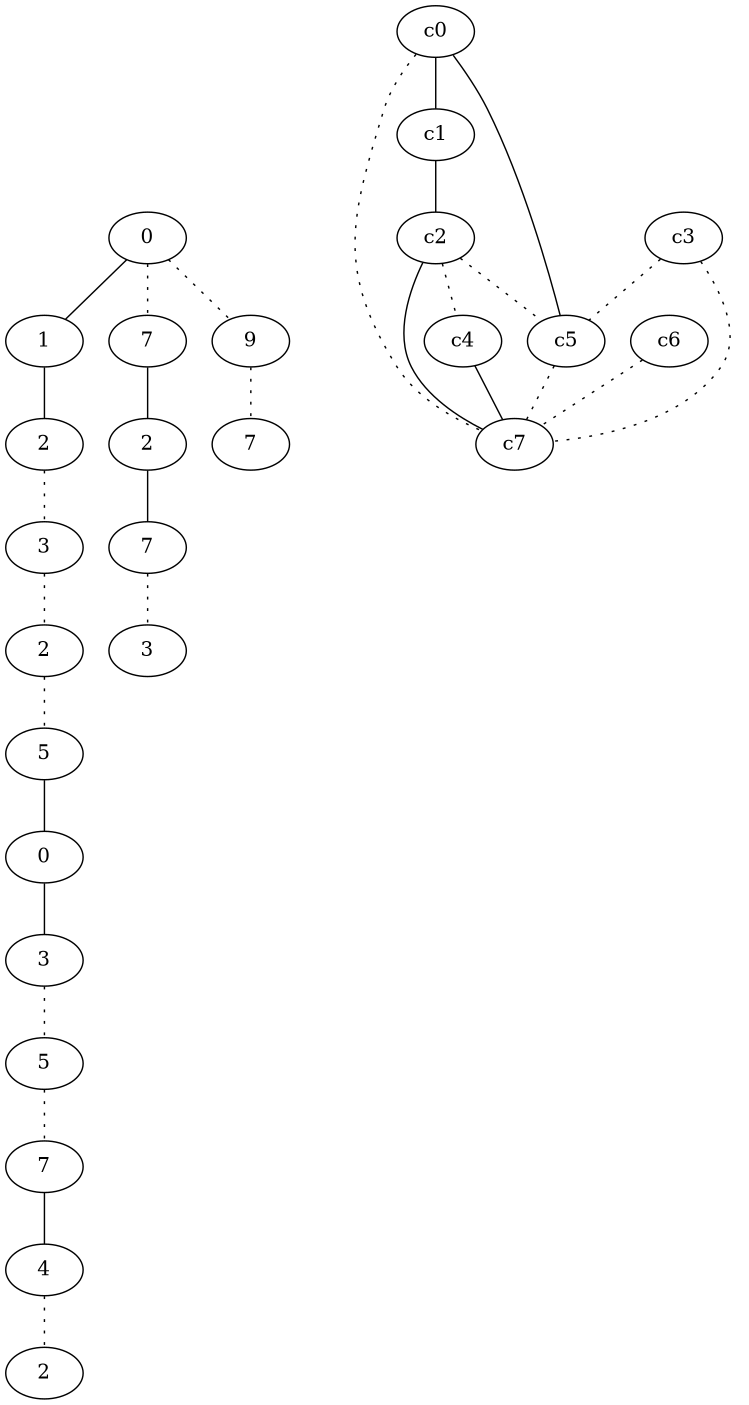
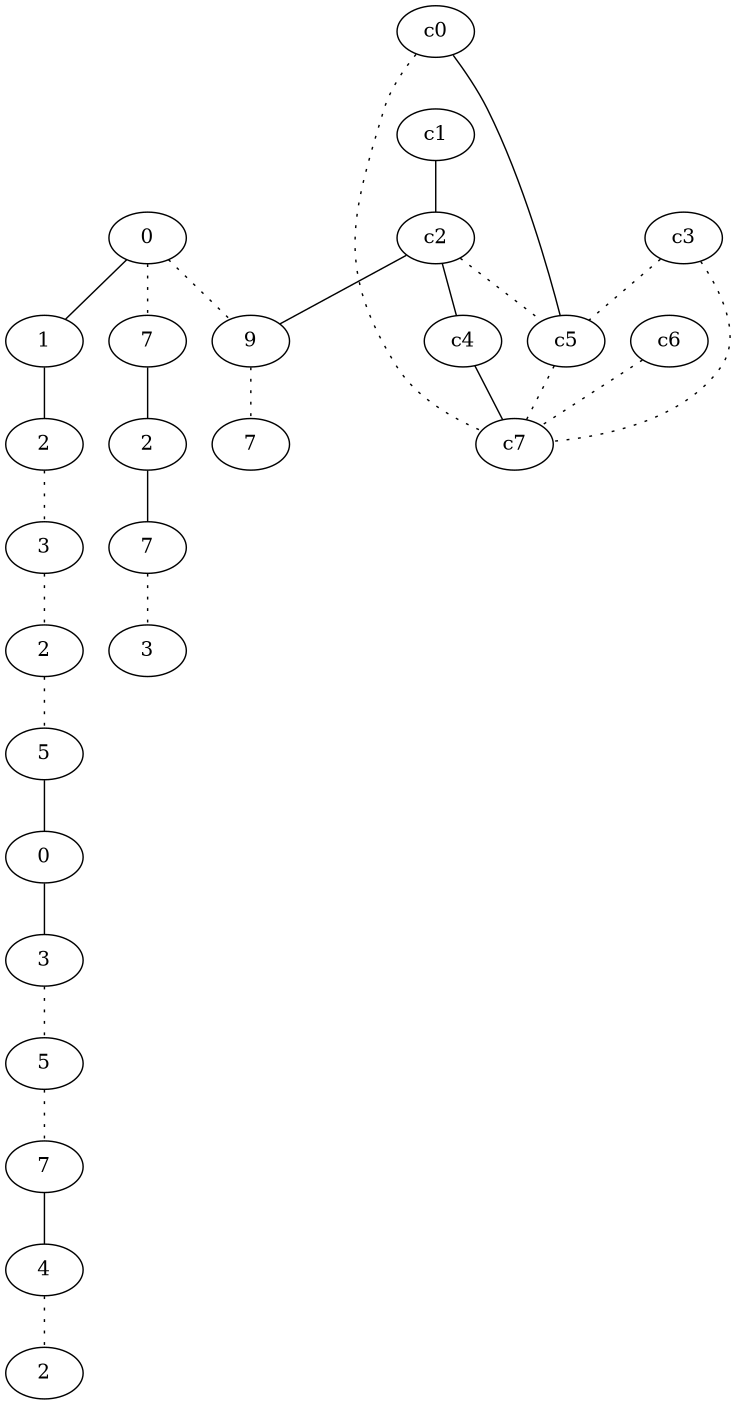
edge "c0" -- "c1": removed
edge "c2" -- "c4": style dotted -> solid
edge "c2" -- "c7": now "c2" -- "9"
